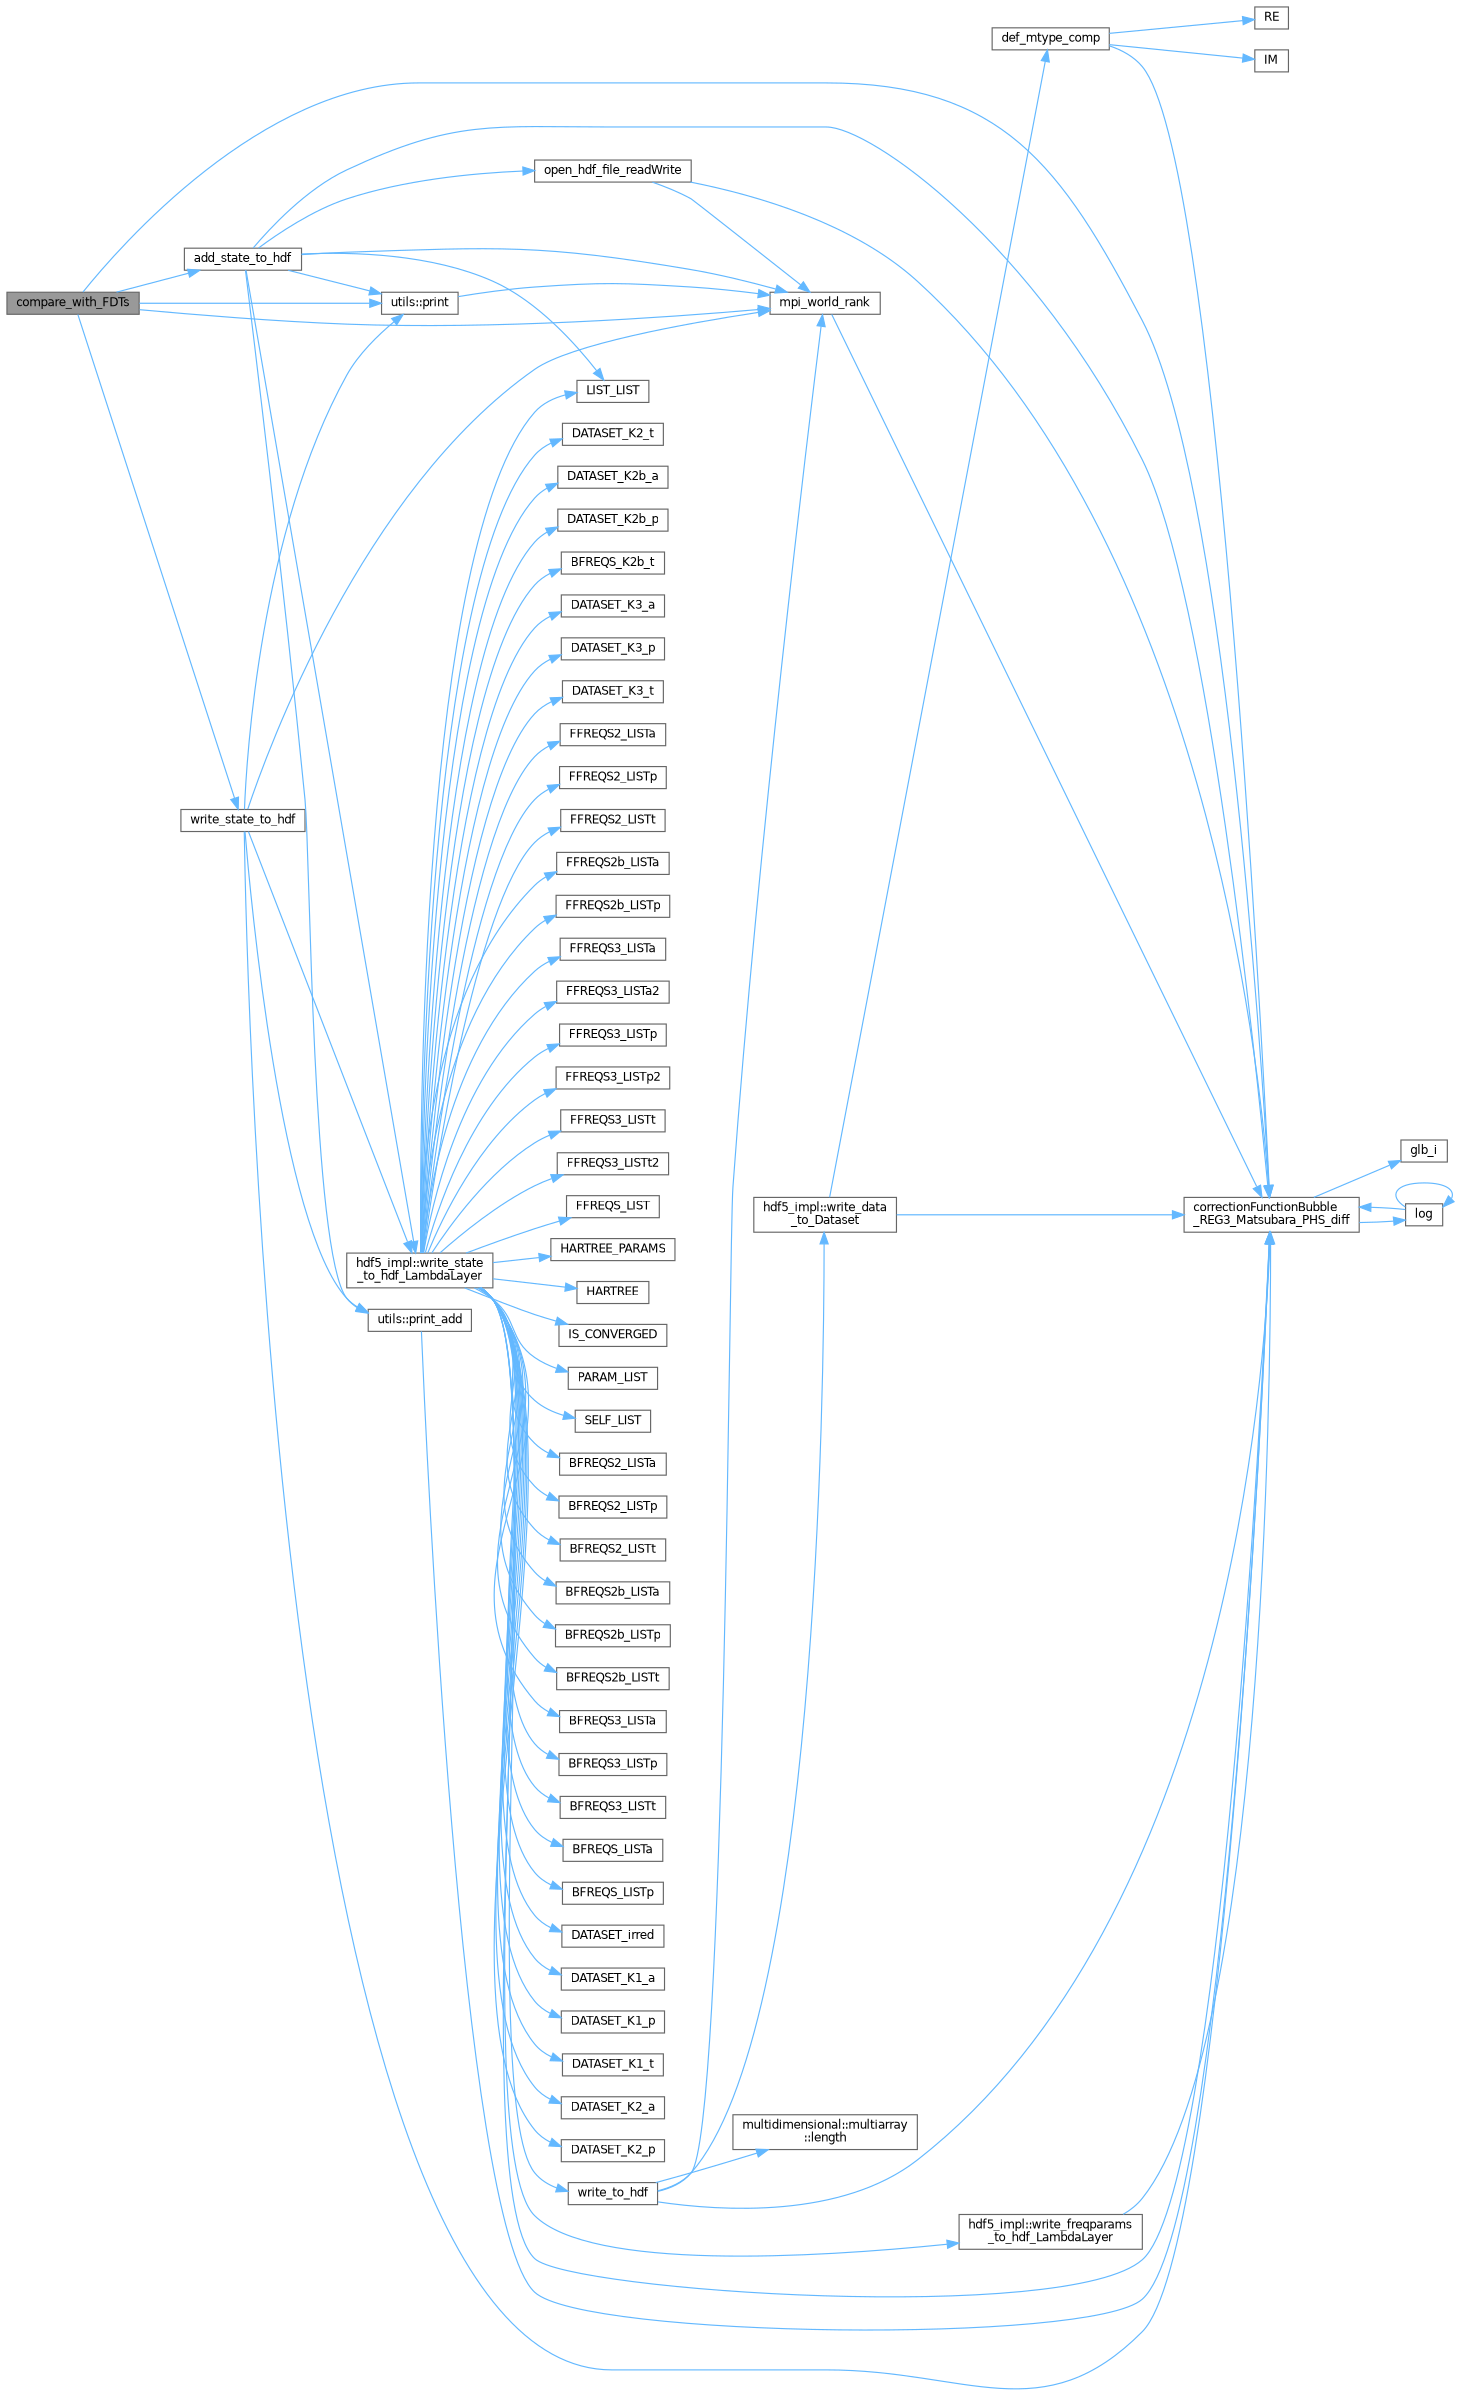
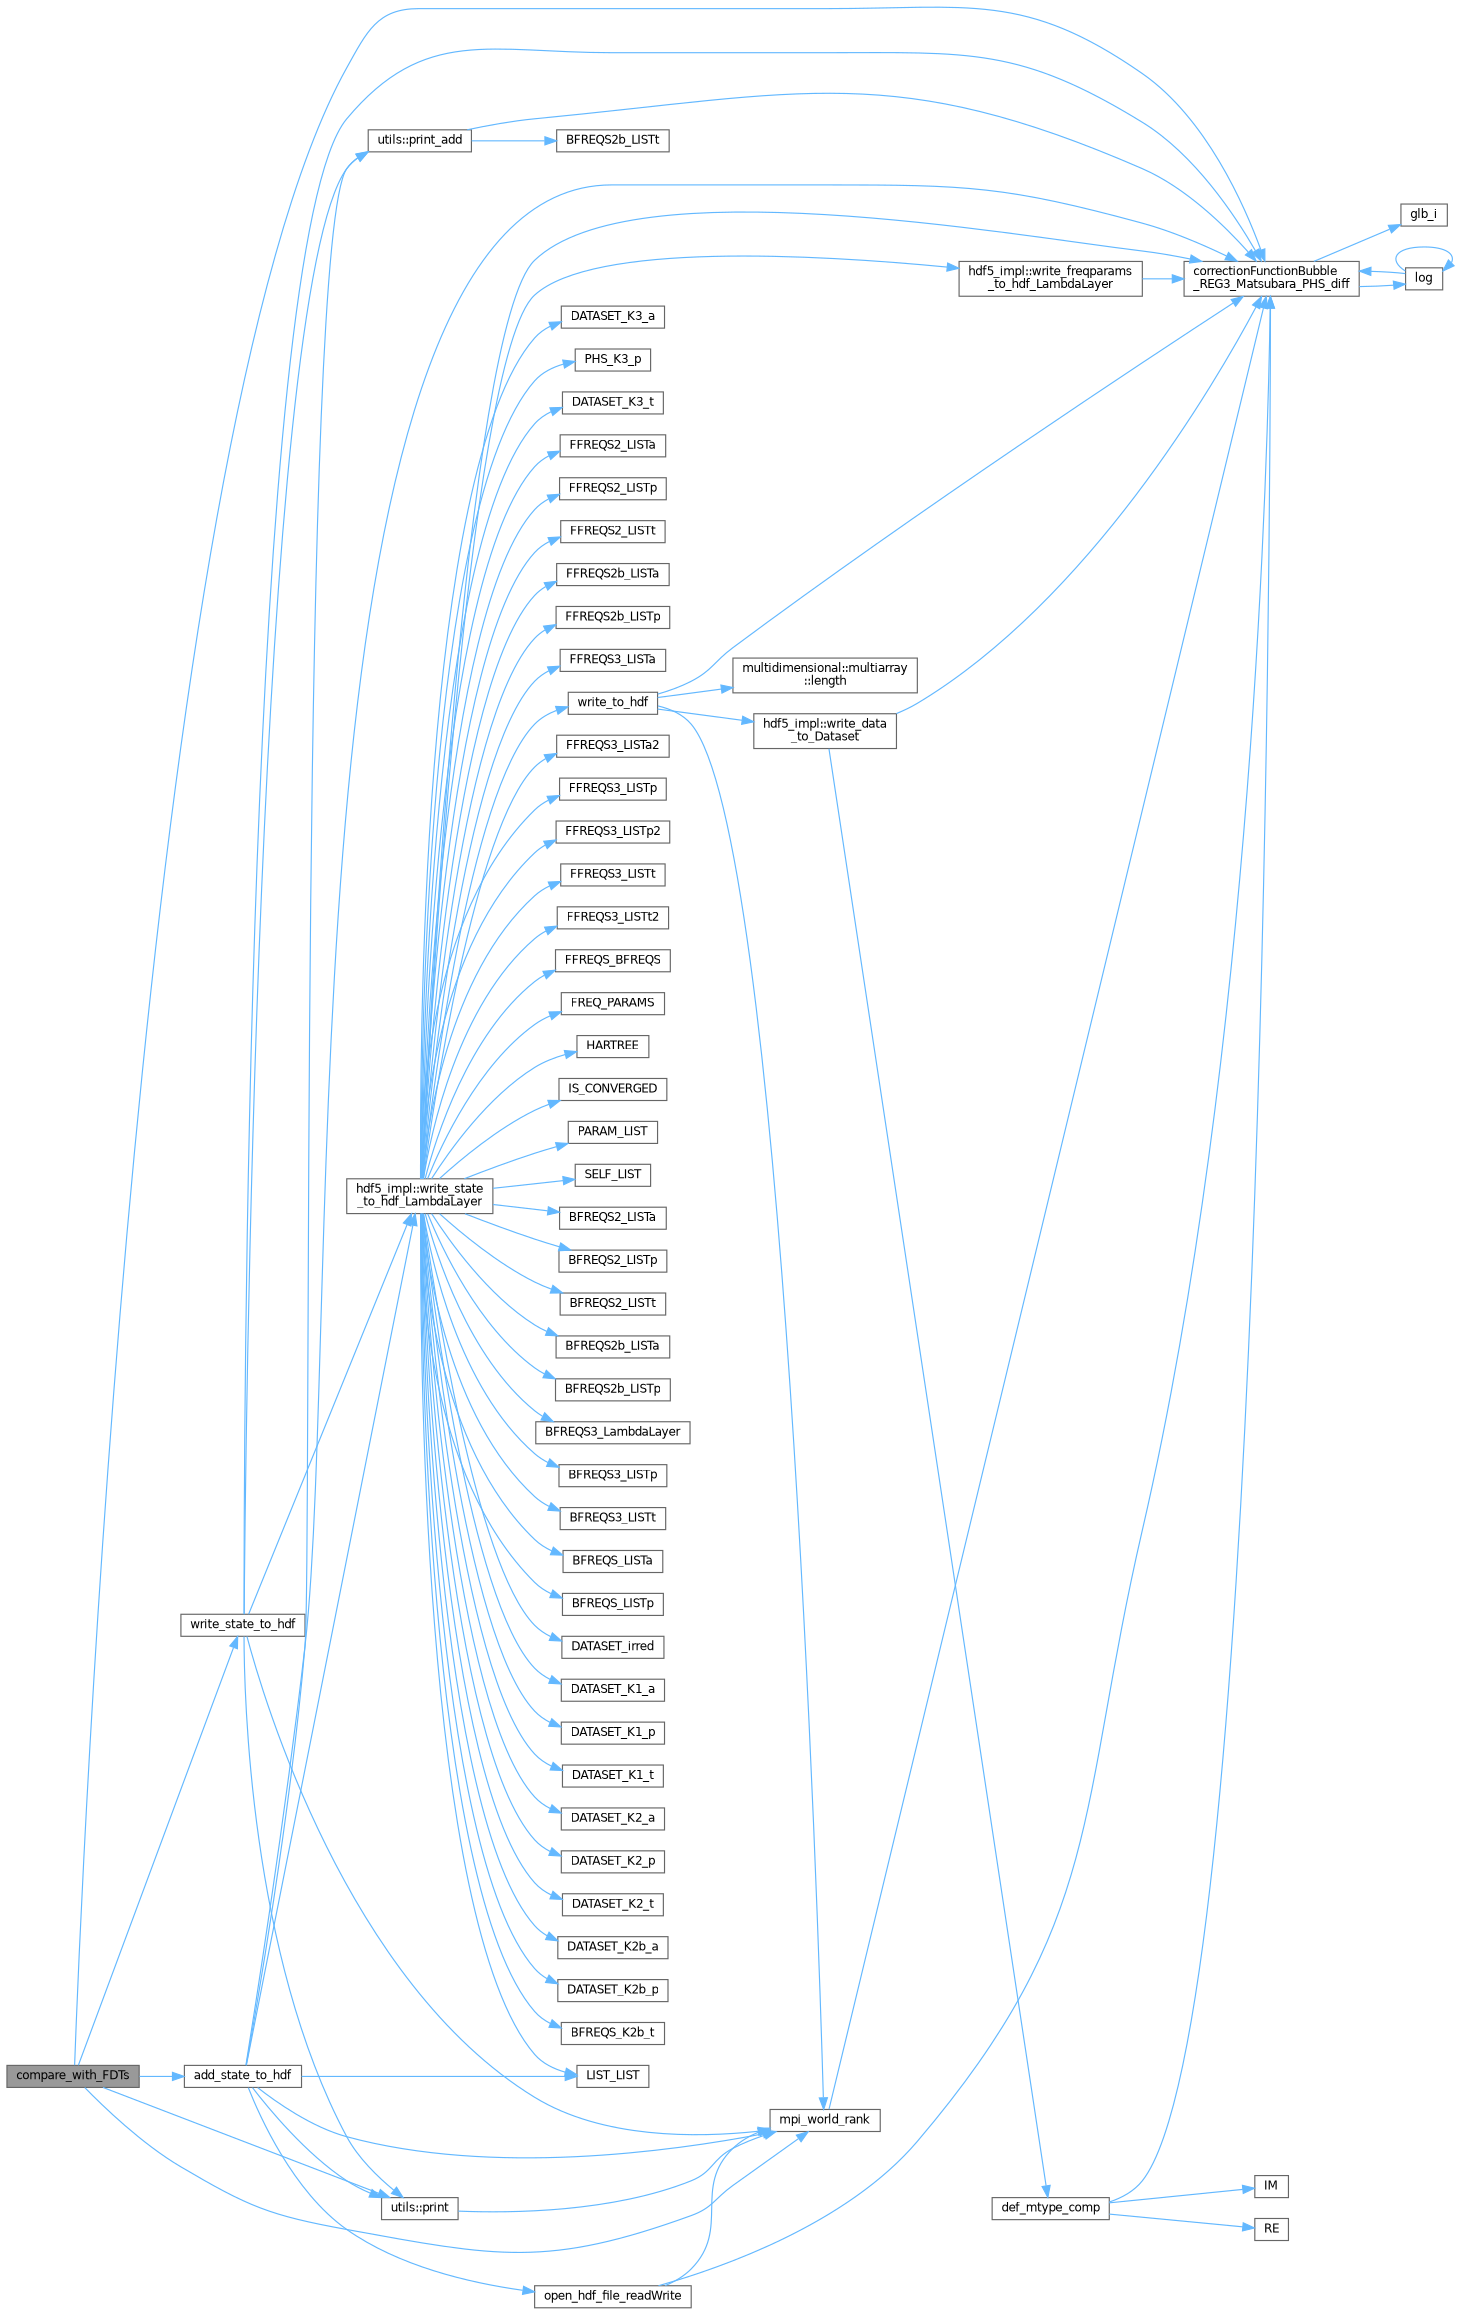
node "DATASET_K3_p": label "DATASET_K3_p" -> "PHS_K3_p"
node "FFREQS_LIST": label "FFREQS_LIST" -> "FFREQS_BFREQS"
node "HARTREE_PARAMS": label "HARTREE_PARAMS" -> "FREQ_PARAMS"
edge "hdf5_impl::write_state _to_hdf_LambdaLayer" -> "BFREQS2b_LISTt": now "utils::print_add" -> "BFREQS2b_LISTt"
node "BFREQS3_LISTa": label "BFREQS3_LISTa" -> "BFREQS3_LambdaLayer"
